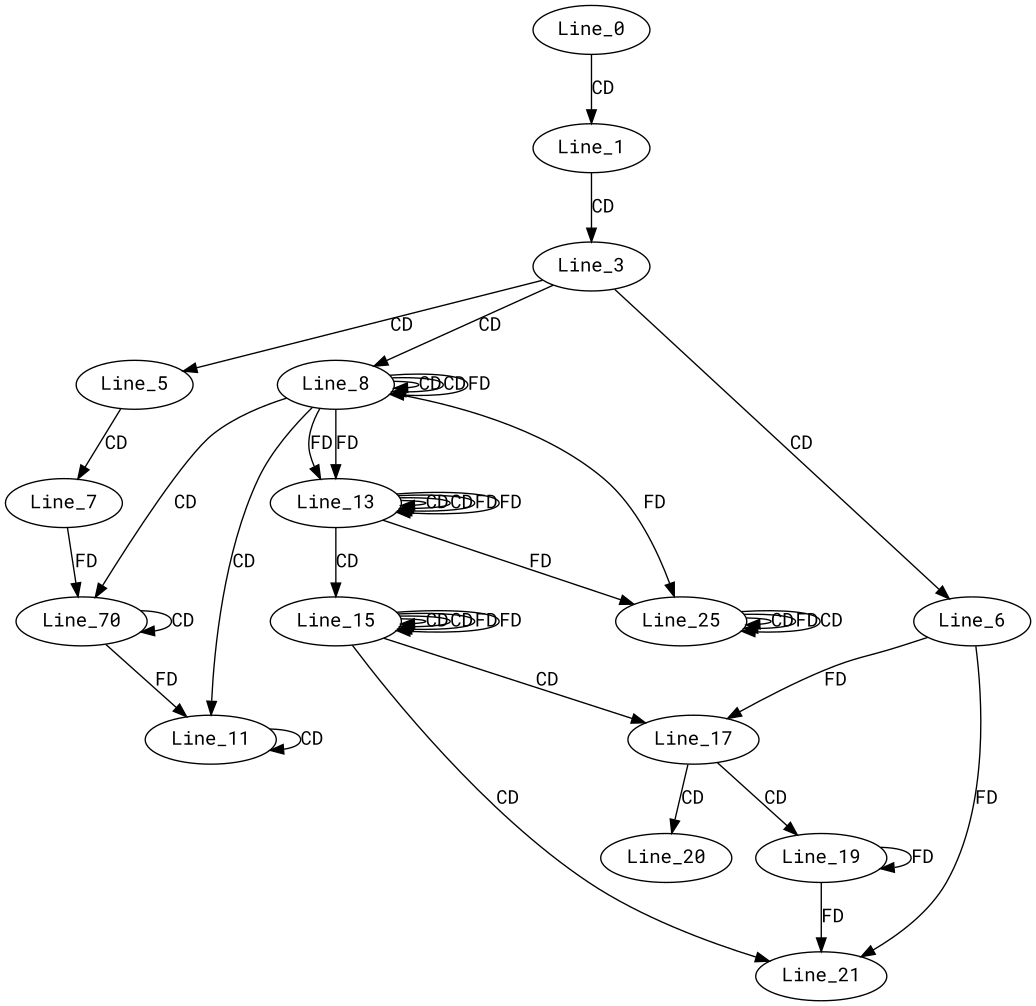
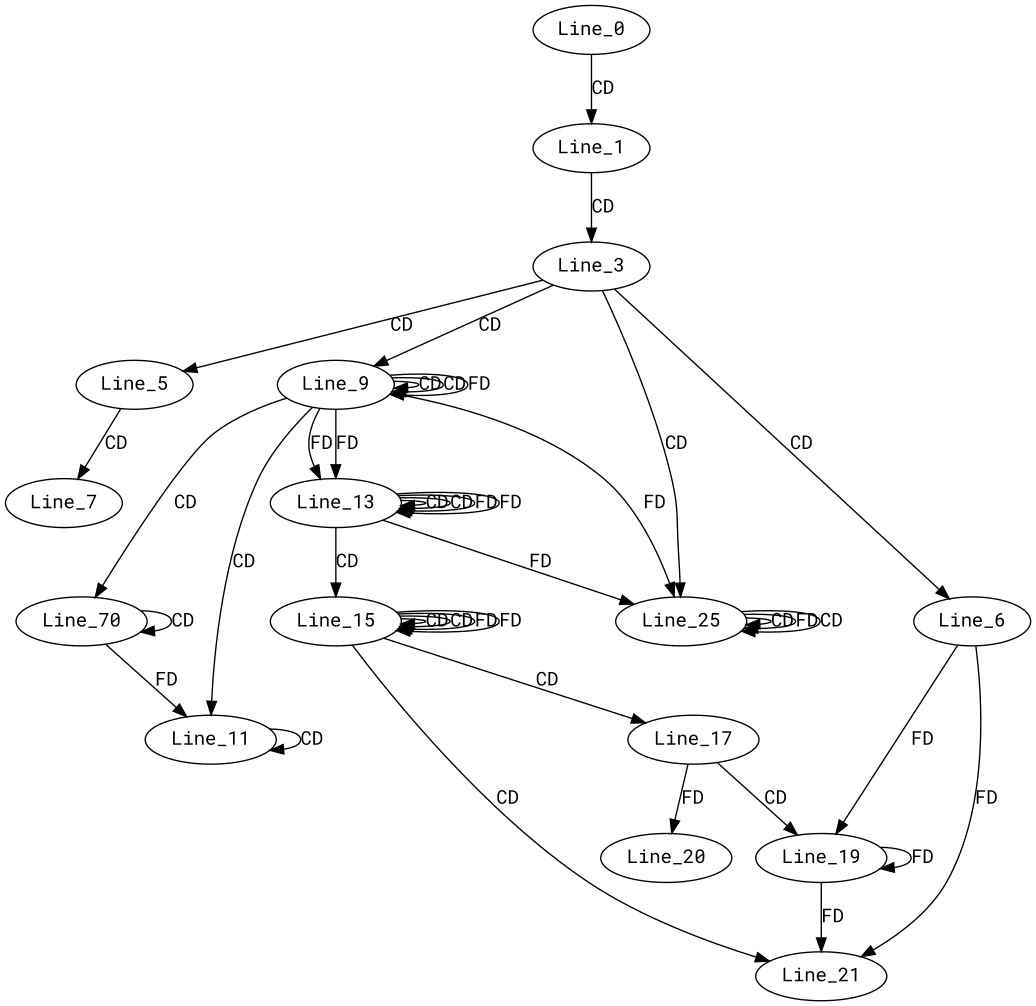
node "Line_8": label "Line_8" -> "Line_9"
edge "Line_3" -> "Line_25": added, label "CD"
edge "Line_7" -> "Line_70": removed, label "FD"
edge "Line_6" -> "Line_17": now "Line_6" -> "Line_19"
edge "Line_17" -> "Line_20": label "CD" -> "FD"
